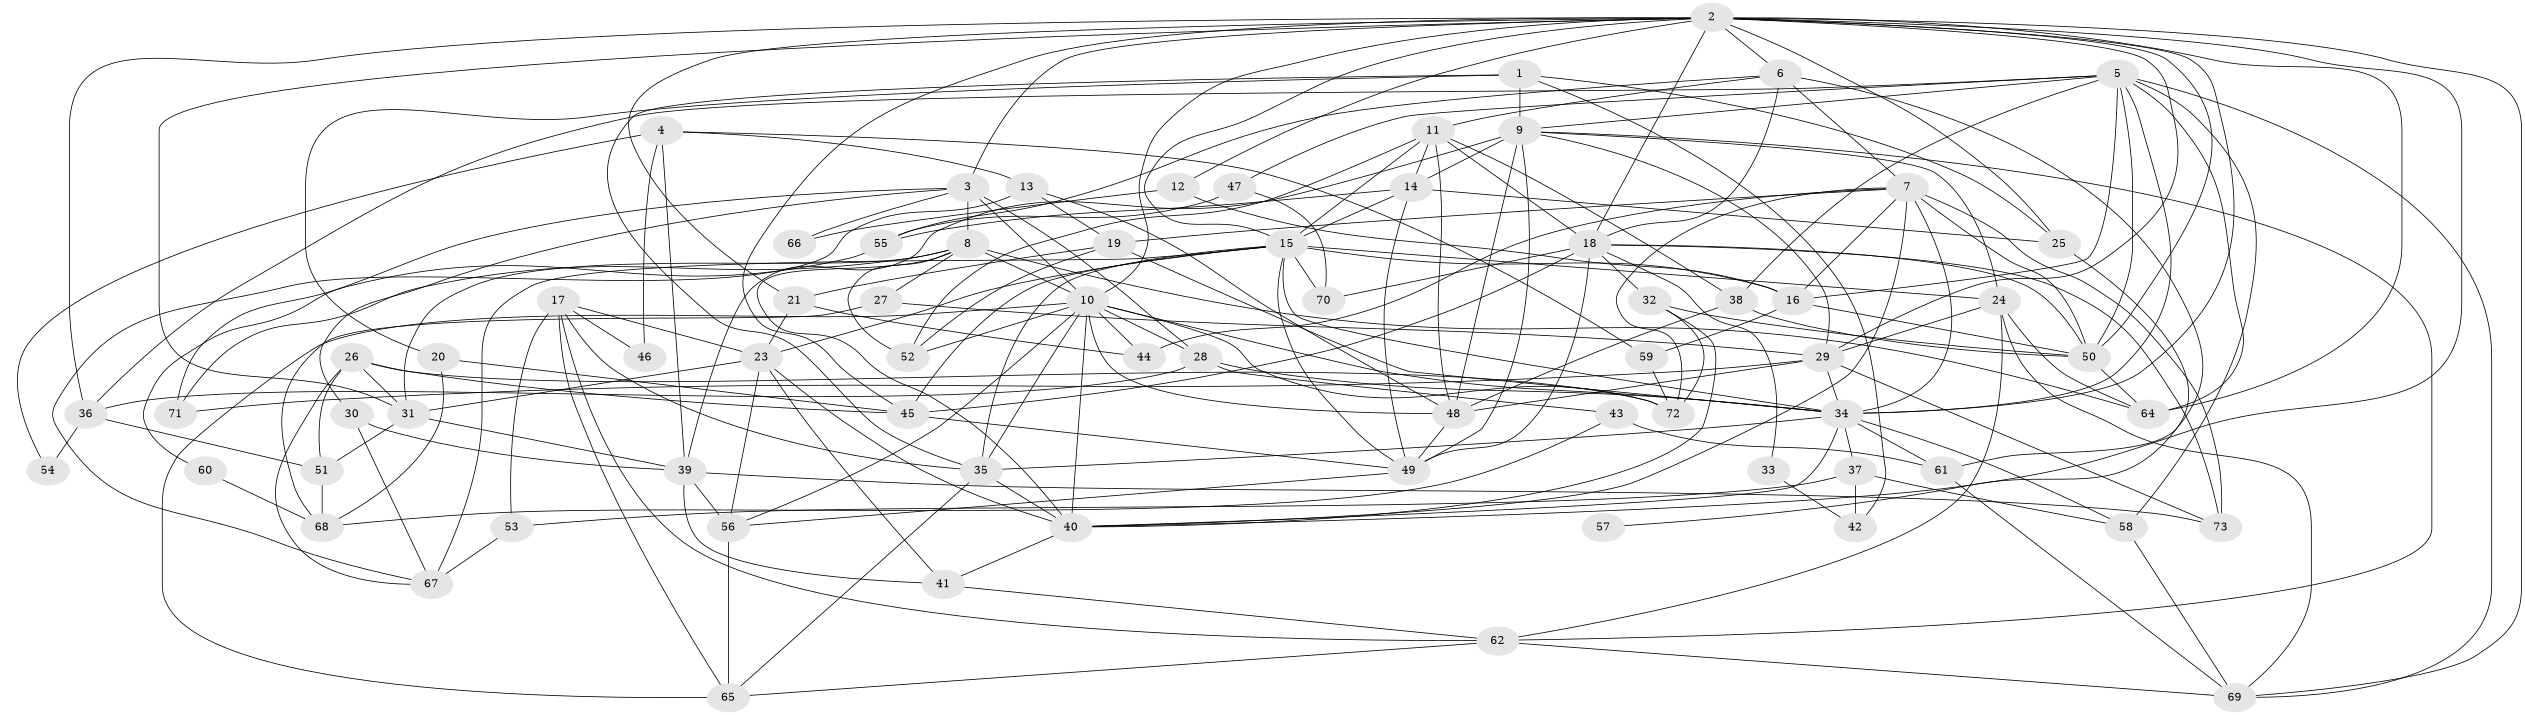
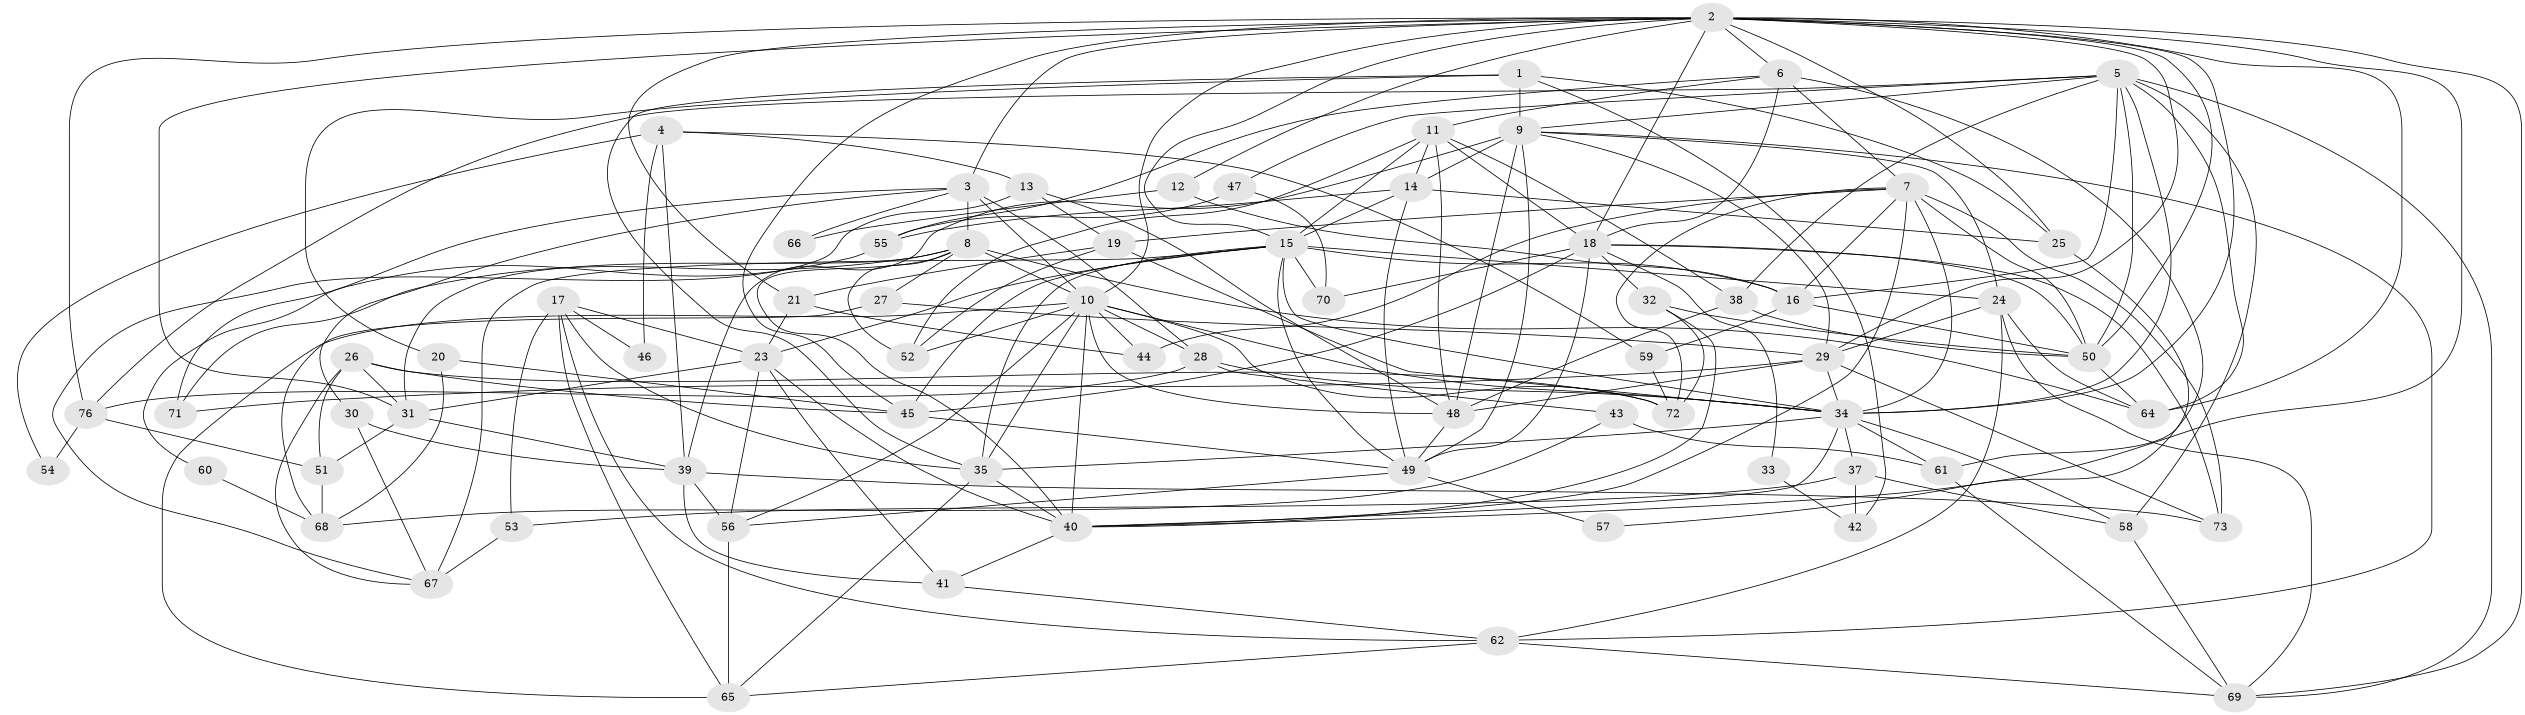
node "36": label "36" -> "76"
edge "49" -- "57": added
